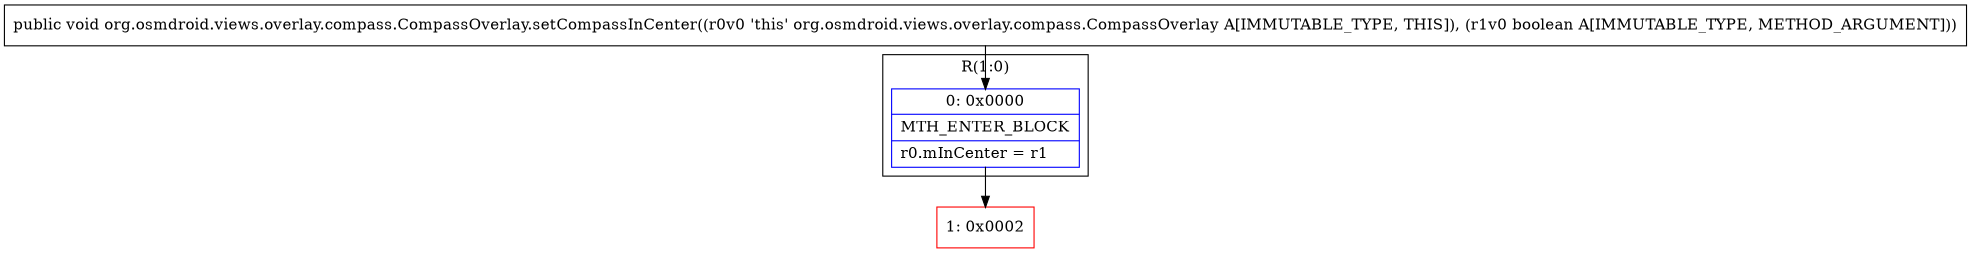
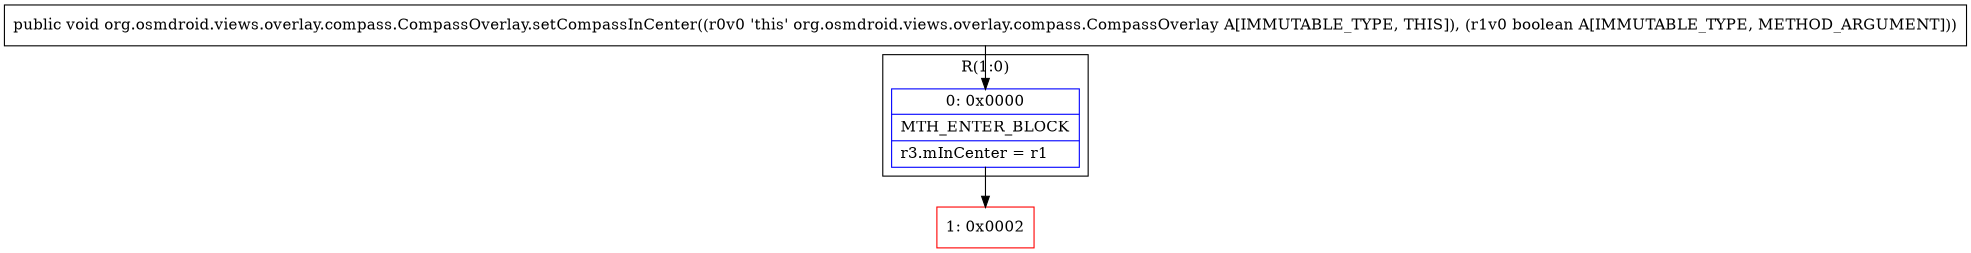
node "0: 0x0000": text "r0.mInCenter = r1" -> "r3.mInCenter = r1"
